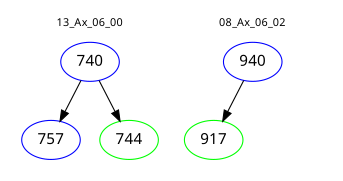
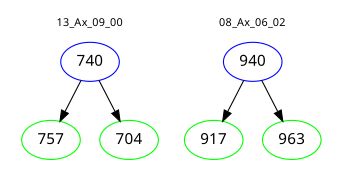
cluster "13_Ax_06_00": label "13_Ax_06_00" -> "13_Ax_09_00"
node "757": color blue -> green
node "744": label "744" -> "704"
node "963": added
